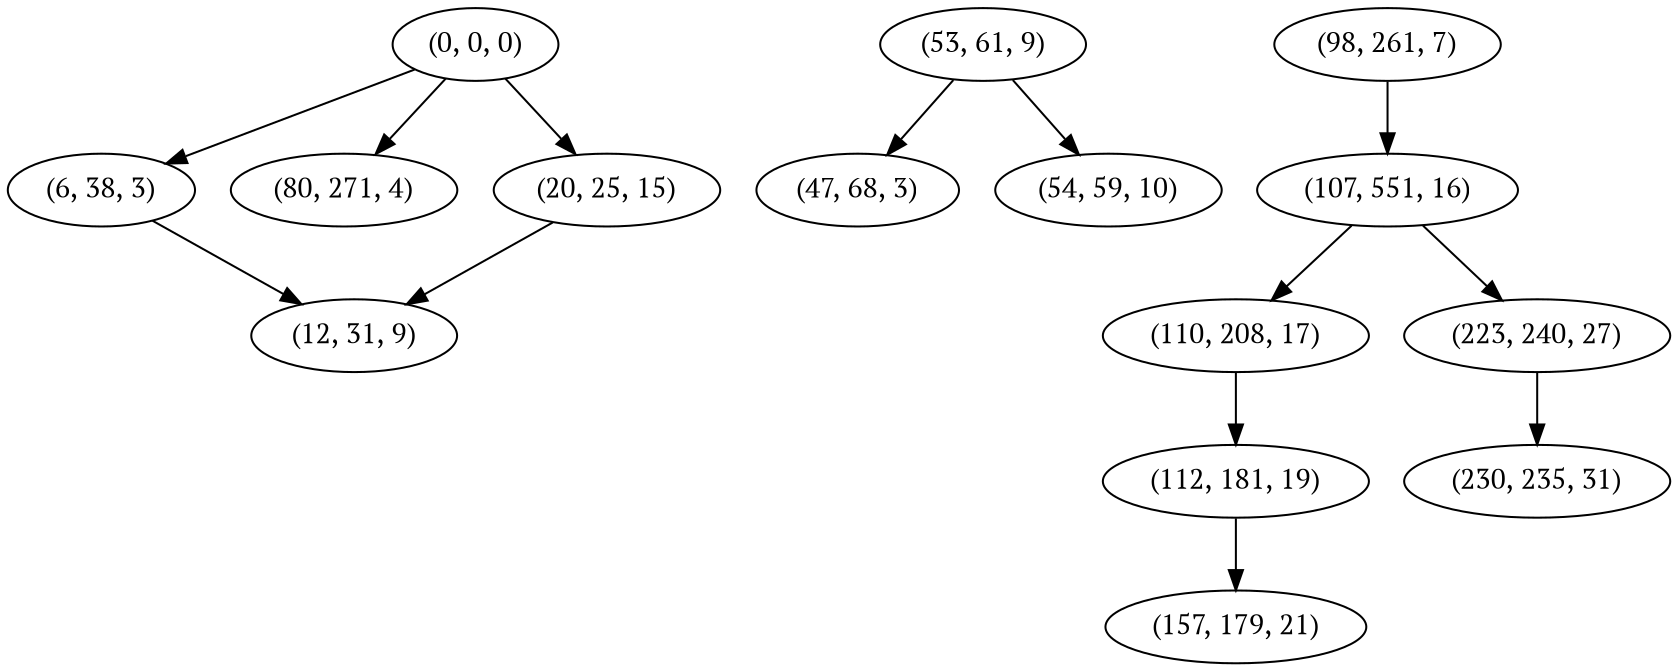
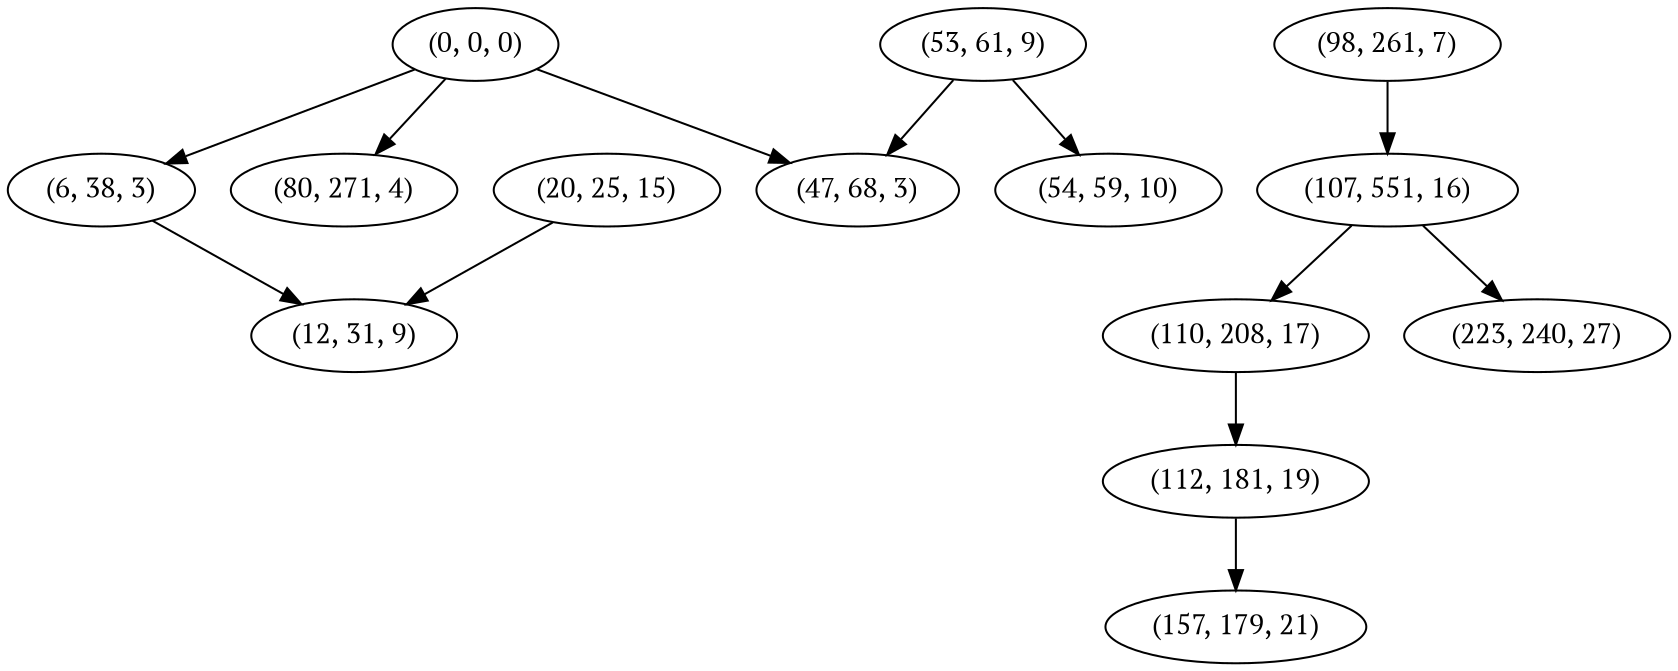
edge "(0, 0, 0)" -> "(20, 25, 15)": now "(0, 0, 0)" -> "(47, 68, 3)"
node "(230, 235, 31)": removed
